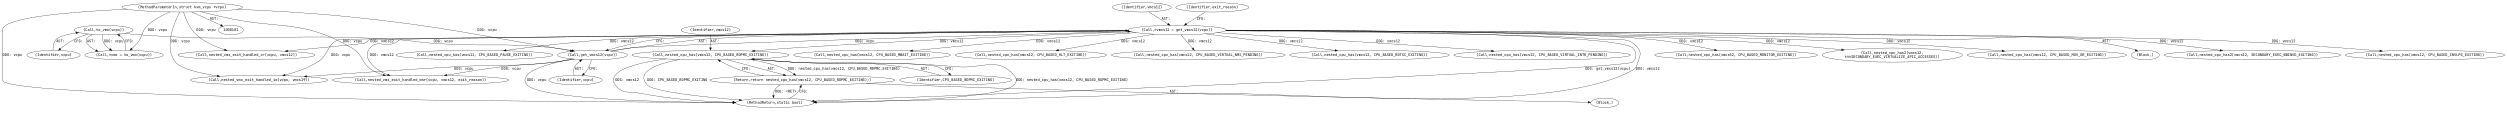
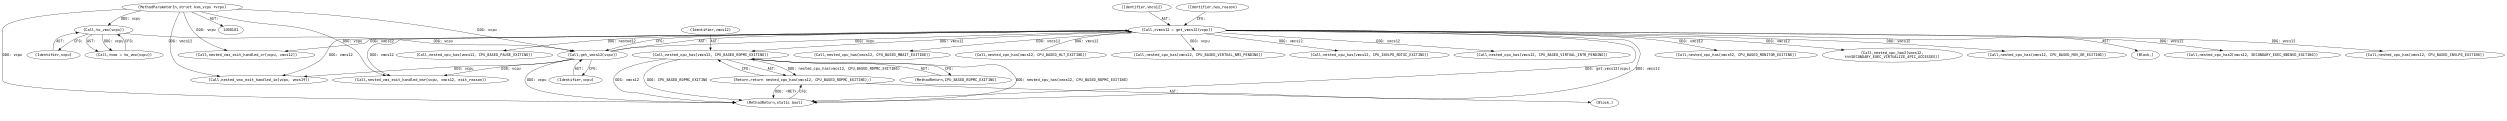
node "(Identifier,exit_reason)": label "(Identifier,exit_reason)" -> "(Identifier,has_reason)"
edge "(MethodParameterIn,struct kvm_vcpu *vcpu)" -> "(Call,*vmx = to_vmx(vcpu))": now "(MethodParameterIn,struct kvm_vcpu *vcpu)" -> "(Call,to_vmx(vcpu))"
edge "(MethodParameterIn,struct kvm_vcpu *vcpu)" -> "(Call,nested_vmx_exit_handled_io(vcpu, vmcs19))": label "DDG: vcpu" -> "DDG: vmcs12"
edge "(Call,*vmcs12 = get_vmcs12(vcpu))" -> "(Call,nested_cpu_has(vmcs12, CPU_BASED_PAUSE_EXITING))": label "DDG: vmcs12" -> "DDG: nested12"
edge "(Call,*vmcs12 = get_vmcs12(vcpu))" -> "(Call,nested_cpu_has(vmcs12, CPU_BASED_VIRTUAL_NMI_PENDING))": label "DDG: vmcs12" -> "DDG: vcpu"
edge "(Call,*vmcs12 = get_vmcs12(vcpu))" -> "(Call,nested_cpu_has(vmcs12, CPU_BASED_HLT_EXITING))": reversed
edge "(Call,*vmcs12 = get_vmcs12(vcpu))" -> "(Call,nested_vmx_exit_handled_io(vcpu, vmcs19))": label "DDG: vcpu" -> "DDG: vmcs12"
node "(Call,nested_cpu_has(vmcs12, CPU_BASED_RDTSC_EXITING))": label "(Call,nested_cpu_has(vmcs12, CPU_BASED_RDTSC_EXITING))" -> "(Call,nested_cpu_has(vmcs12, CPU_INVLPG_RDTSC_EXITING))"
node "(Identifier,CPU_BASED_RDPMC_EXITING)": label "(Identifier,CPU_BASED_RDPMC_EXITING)" -> "(MethodReturn,CPU_BASED_RDPMC_EXITING)"
